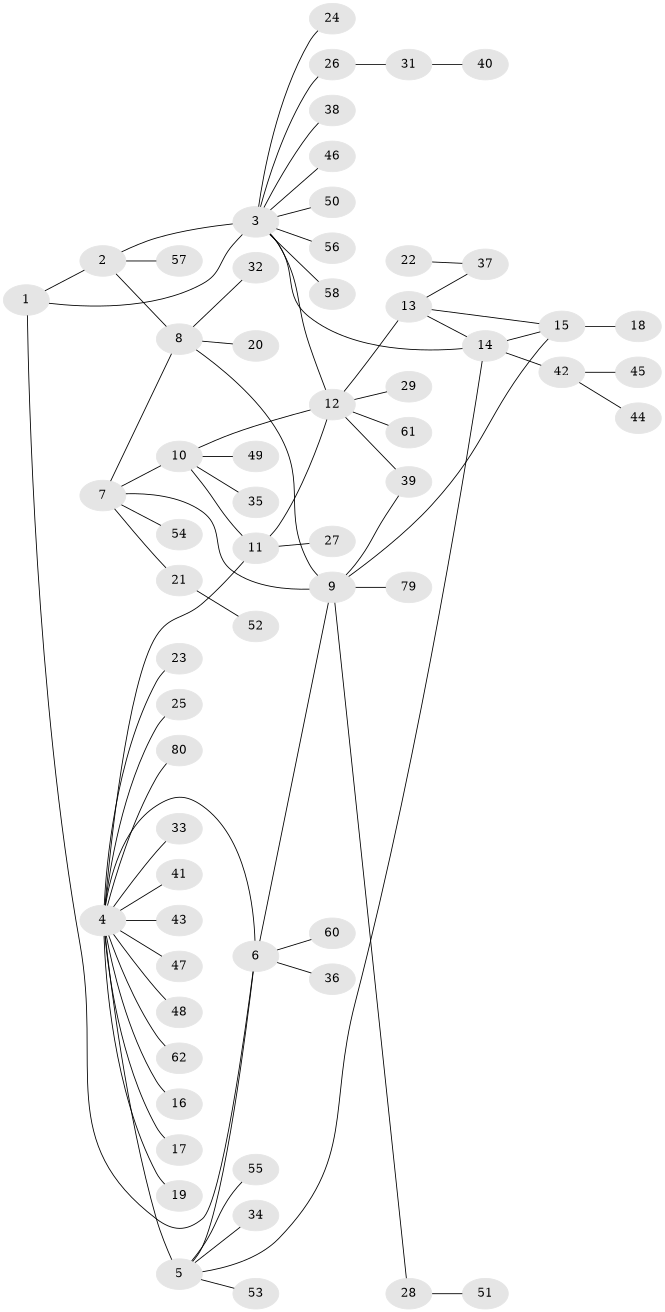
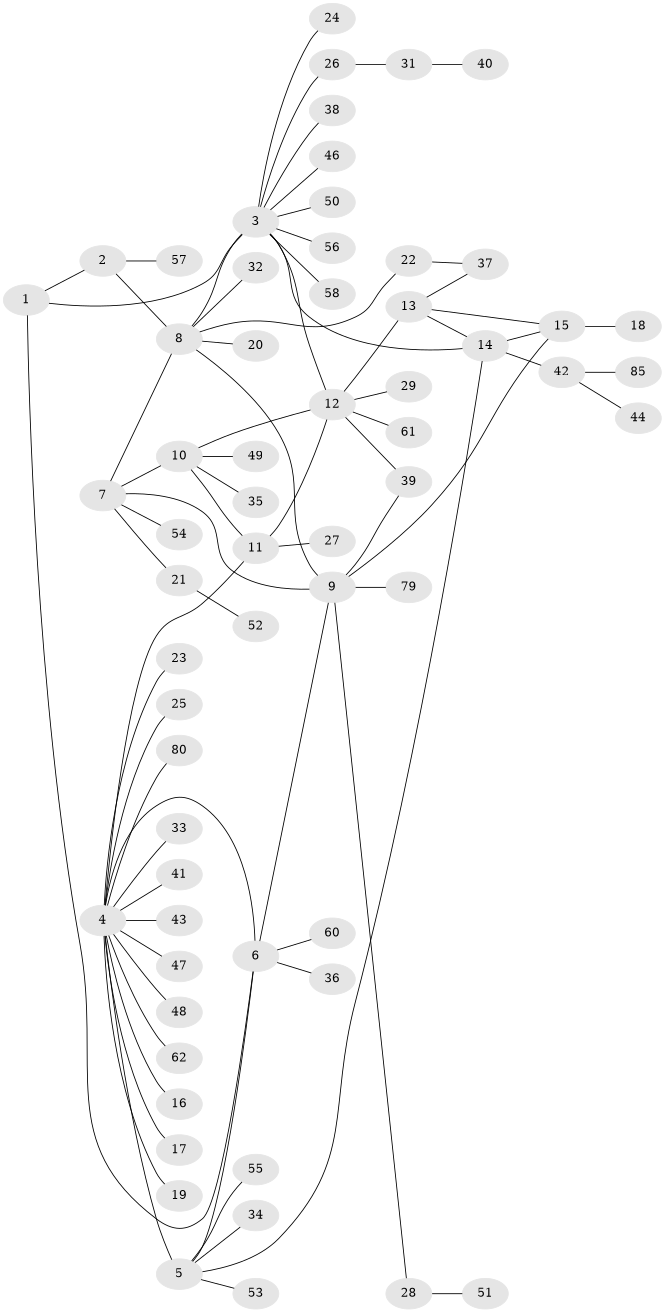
edge "3" -- "2": now "3" -- "8"
edge "22" -- "8": added
node "45": label "45" -> "85"
